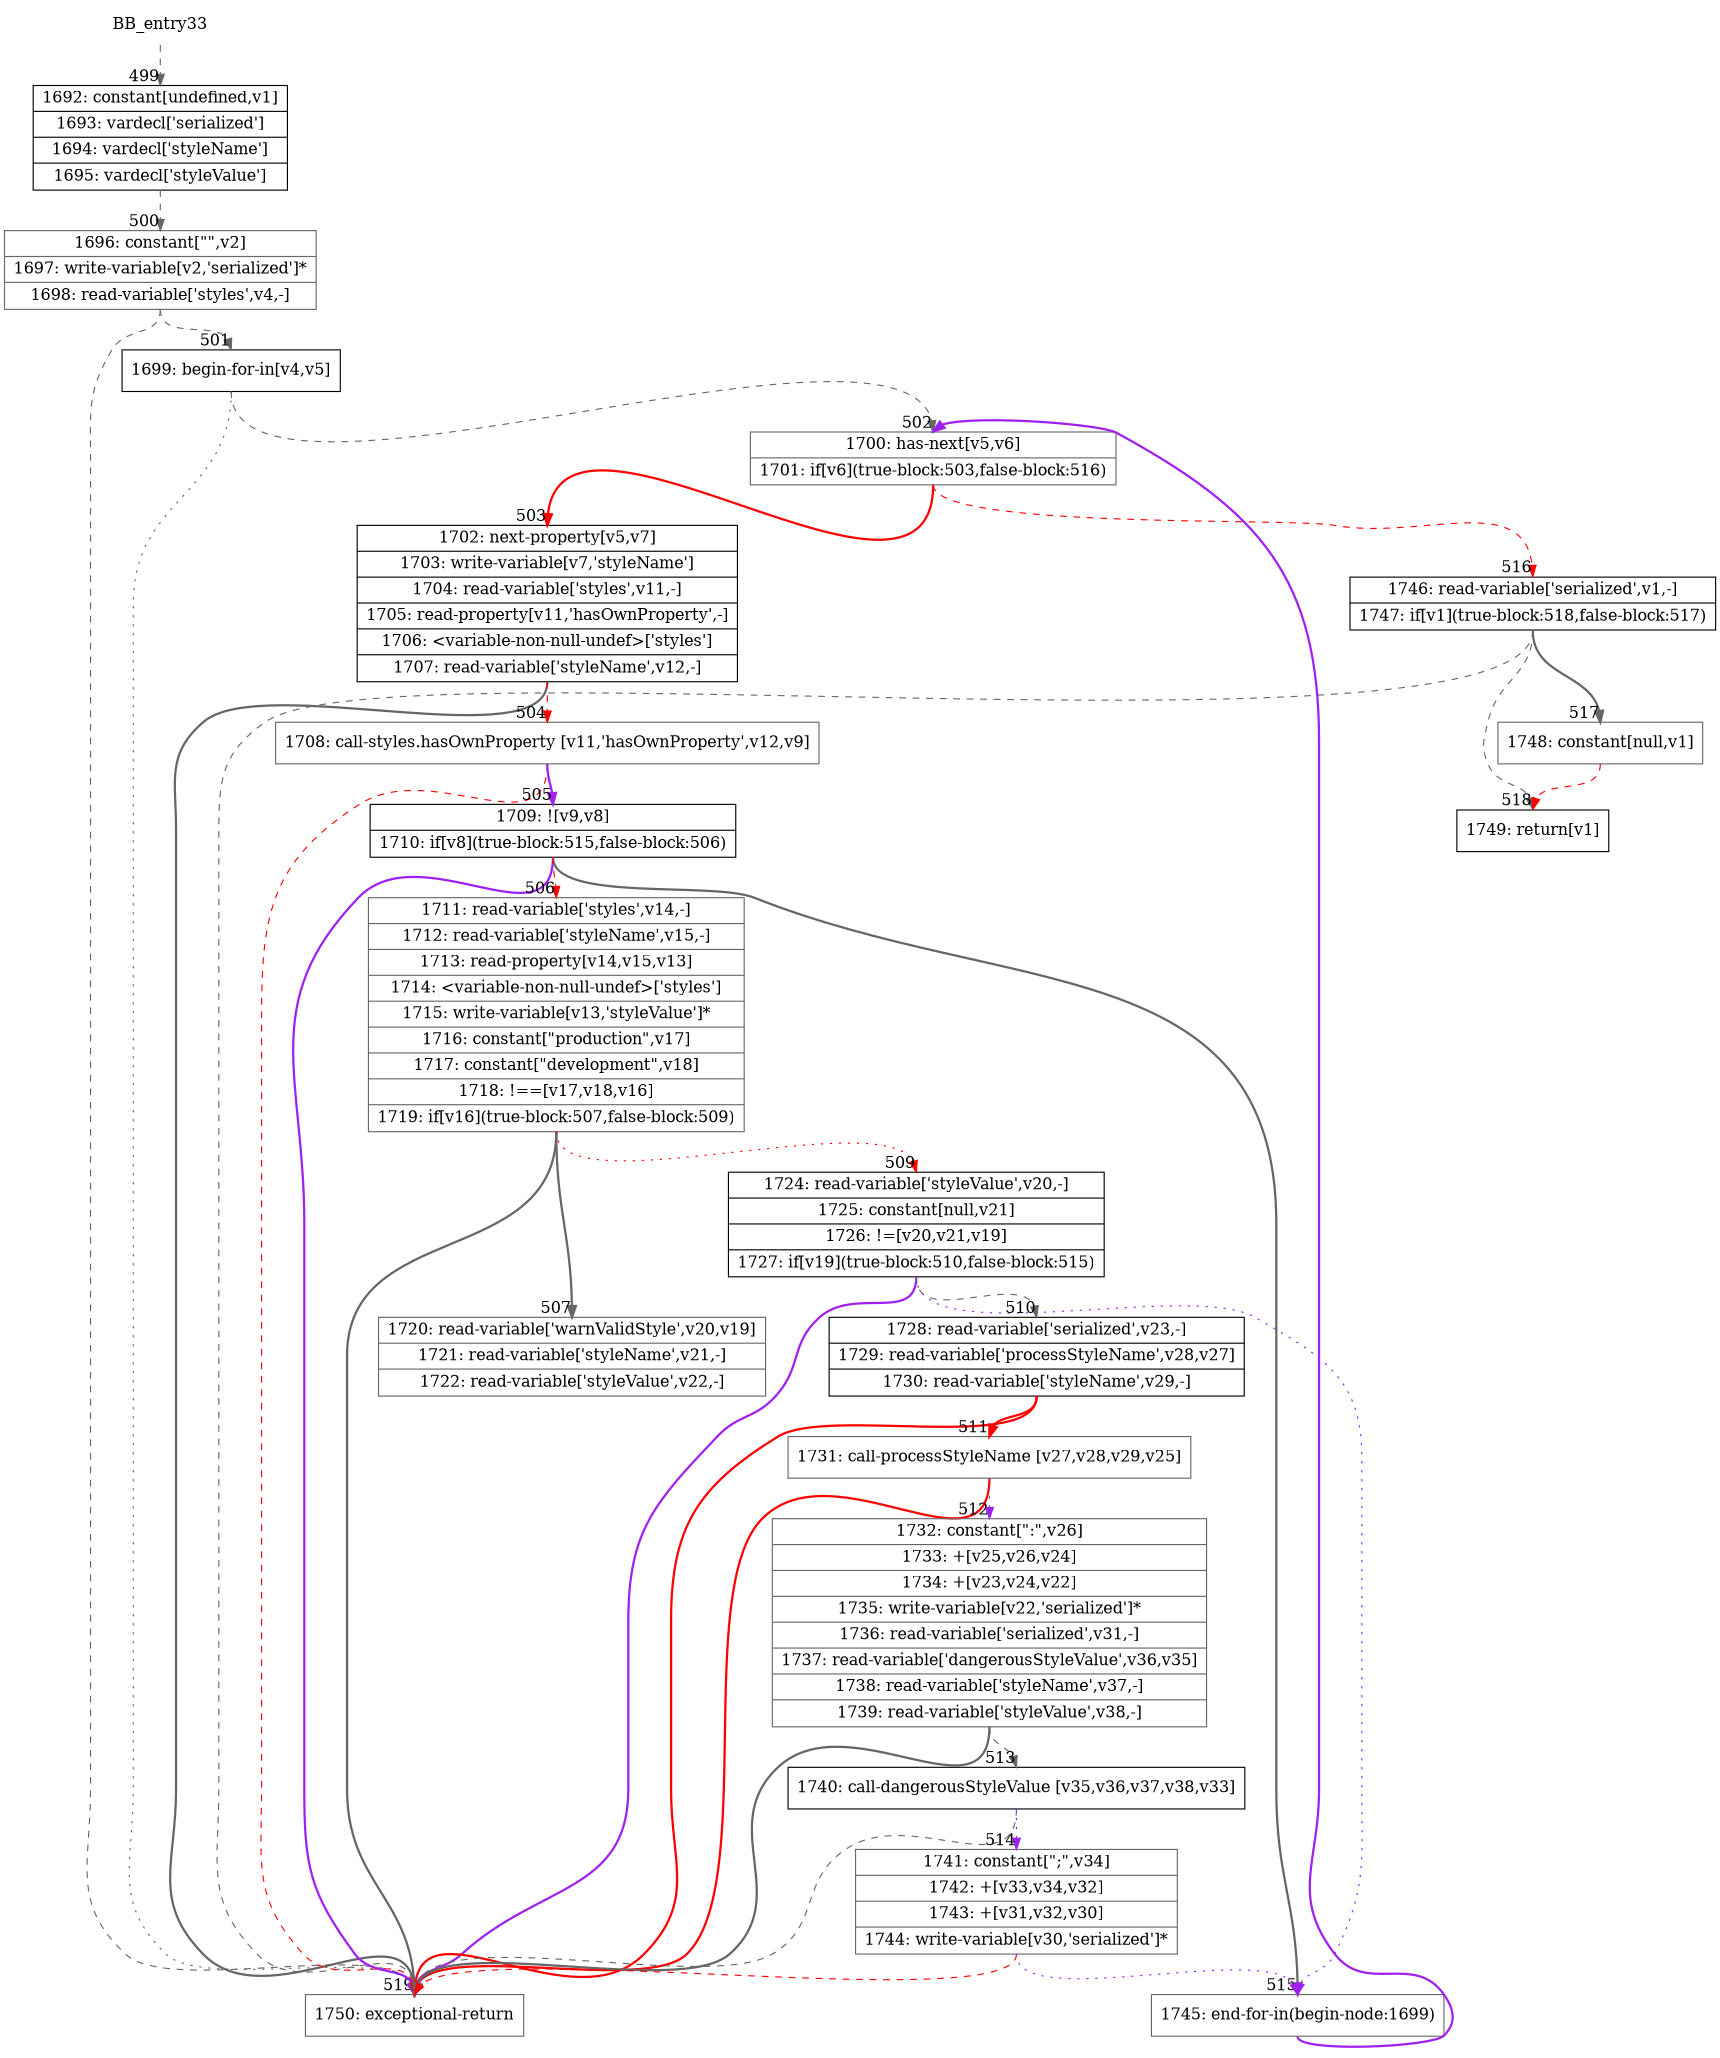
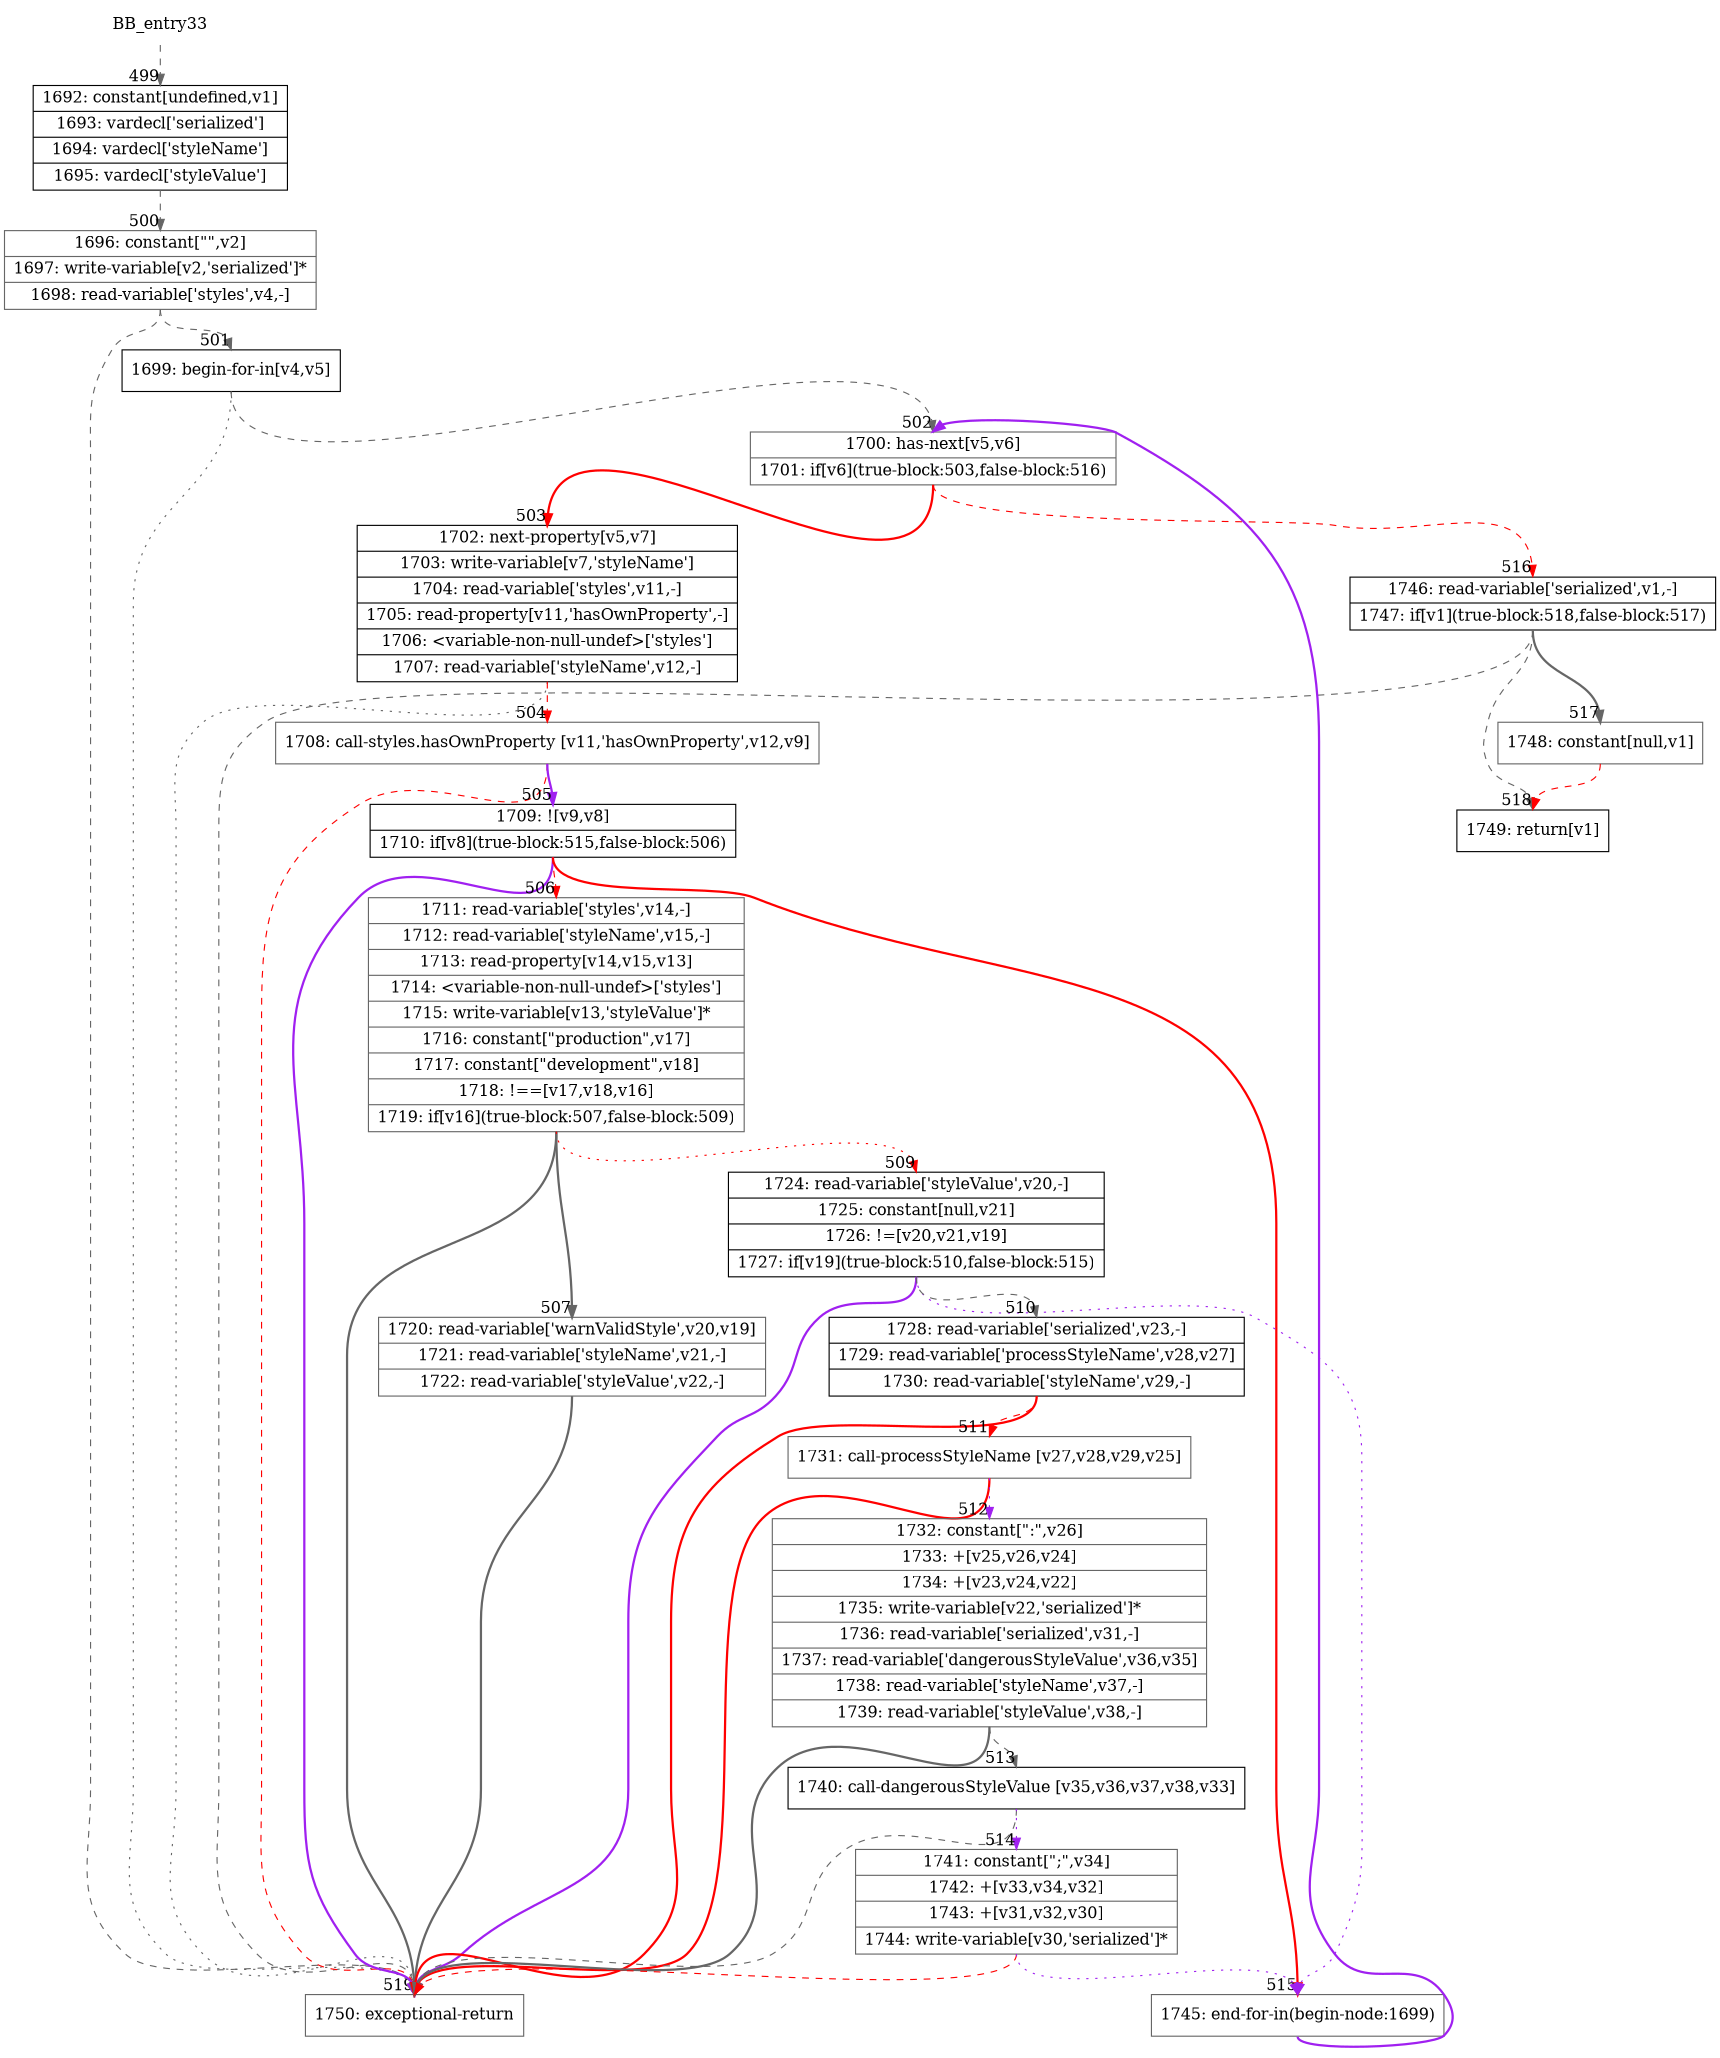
edge "1709: ![v9,v8]" -> "1745: end-for-in(begin-node:1699)": color gray40 -> red
edge "1702: next-property[v5,v7]" -> "1750: exceptional-return": style bold -> dotted
edge "1728: read-variable['serialized',v23,-]" -> "1731: call-processStyleName [v27,v28,v29,v25]": style bold -> dashed
edge "1720: read-variable['warnValidStyle',v20,v19]" -> "1750: exceptional-return": added
